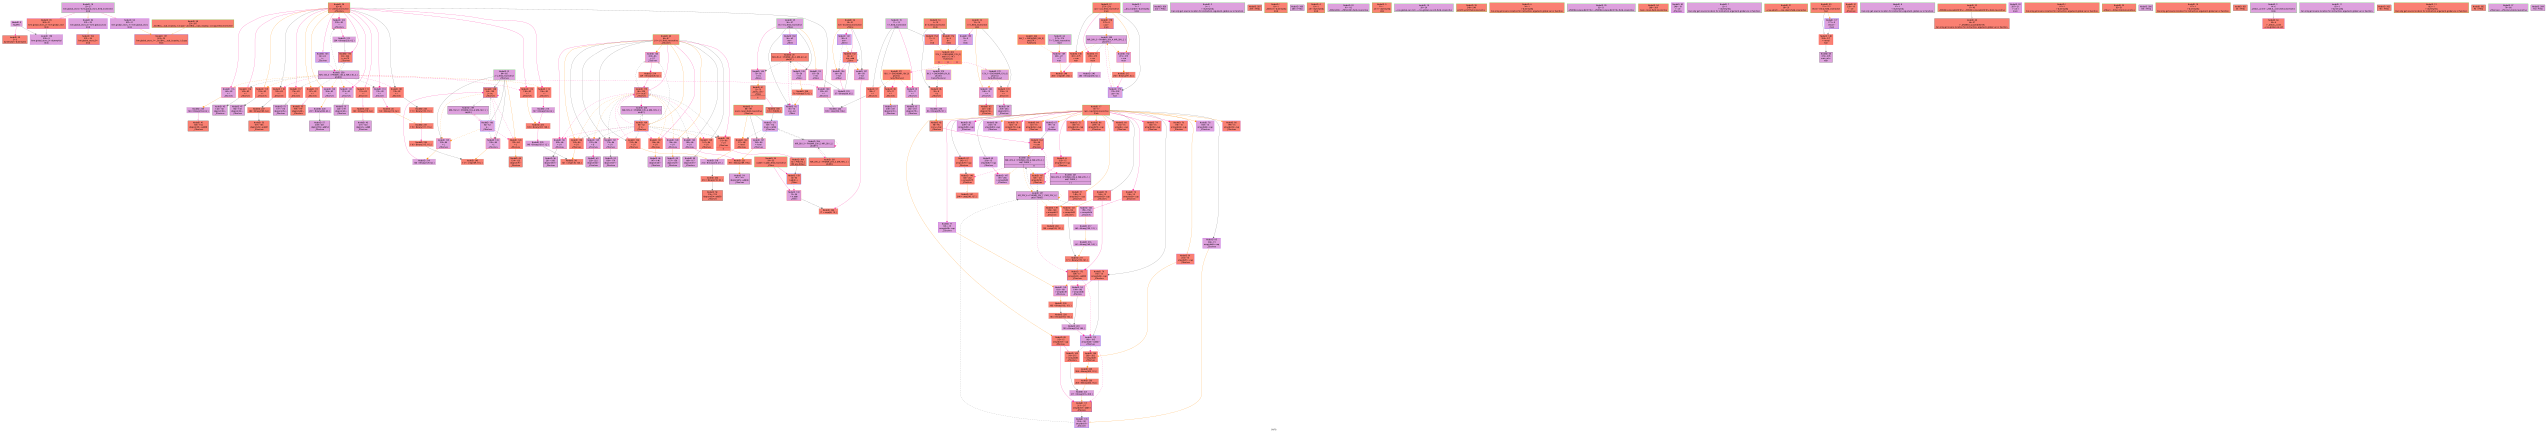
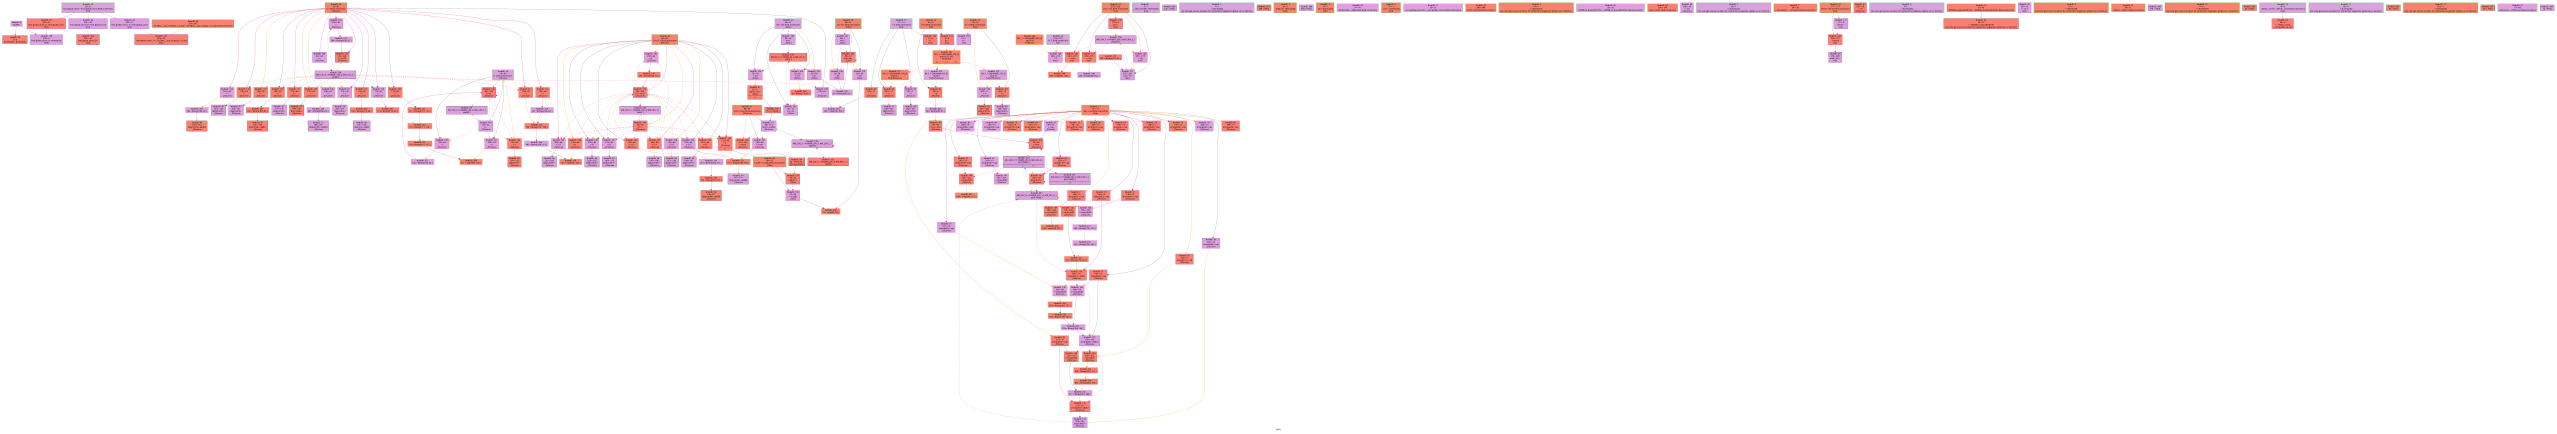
edge "NodeID: 152" -> "NodeID: 213": now "NodeID: 152" -> "NodeID: 179"
